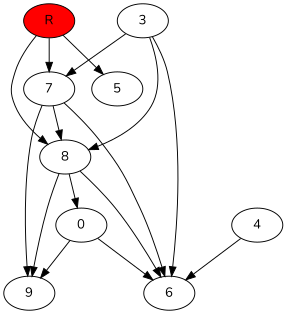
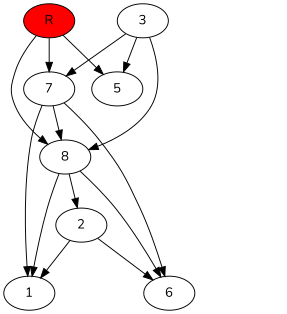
edge "3" -> "6": now "3" -> "5"
node "0": label "0" -> "2"
node "4": removed
node "9": label "9" -> "1"
